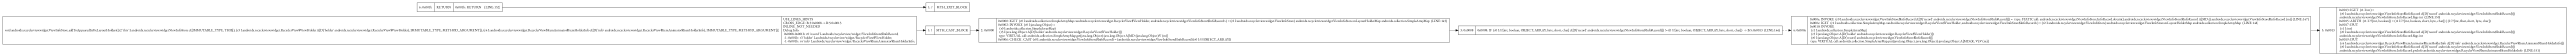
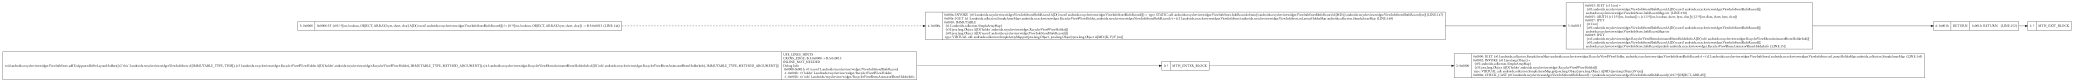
edge "5: 0x0013" -> "6: 0x001b": added
node "4: 0x000a": text "0x0010: INVOKE" -> "0x0010: IMMUTABLE"
node "0: ?": text "MTH_CAST_BLOCK" -> "MTH_ENTER_BLOCK"
edge "2: 0x0000" -> "3: 0x0008": removed
